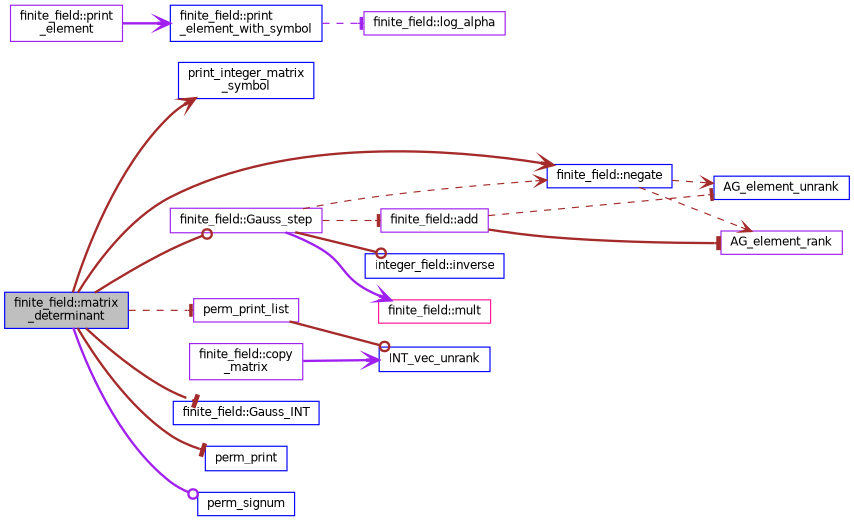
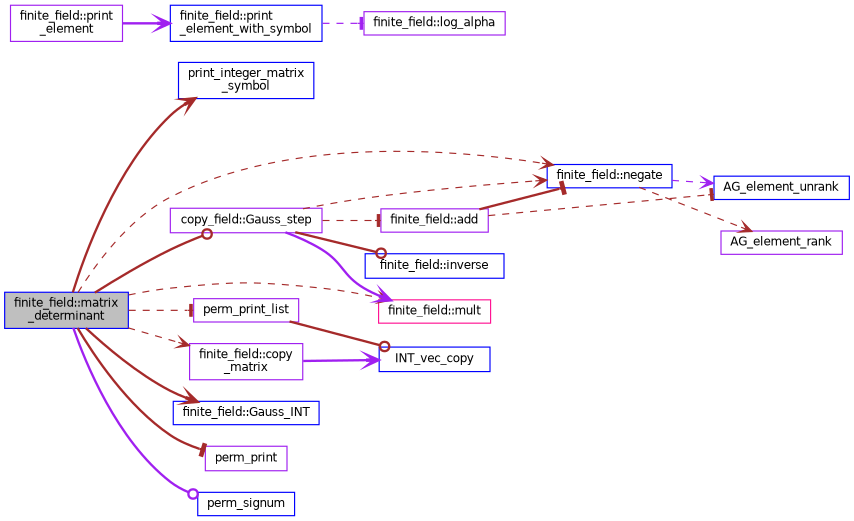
edge "finite_field::matrix _determinant" -> "finite_field::negate": style bold -> dashed
edge "finite_field::negate" -> "AG_element_unrank": color brown -> purple
node "finite_field::Gauss_step": label "finite_field::Gauss_step" -> "copy_field::Gauss_step"
edge "finite_field::add" -> "AG_element_rank": now "finite_field::add" -> "finite_field::negate"
node "integer_field::inverse": label "integer_field::inverse" -> "finite_field::inverse"
edge "finite_field::matrix _determinant" -> "finite_field::mult": added
edge "finite_field::matrix _determinant" -> "finite_field::copy _matrix": added
node "INT_vec_unrank": label "INT_vec_unrank" -> "INT_vec_copy"
edge "finite_field::matrix _determinant" -> "finite_field::Gauss_INT": arrowhead tee -> vee
node "perm_print": color blue -> purple
